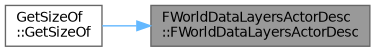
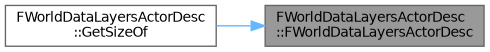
node "GetSizeOf ::GetSizeOf": label "GetSizeOf ::GetSizeOf" -> "FWorldDataLayersActorDesc ::GetSizeOf"
